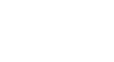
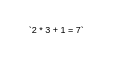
node "`2 * 3 + 1 = 7`": added
